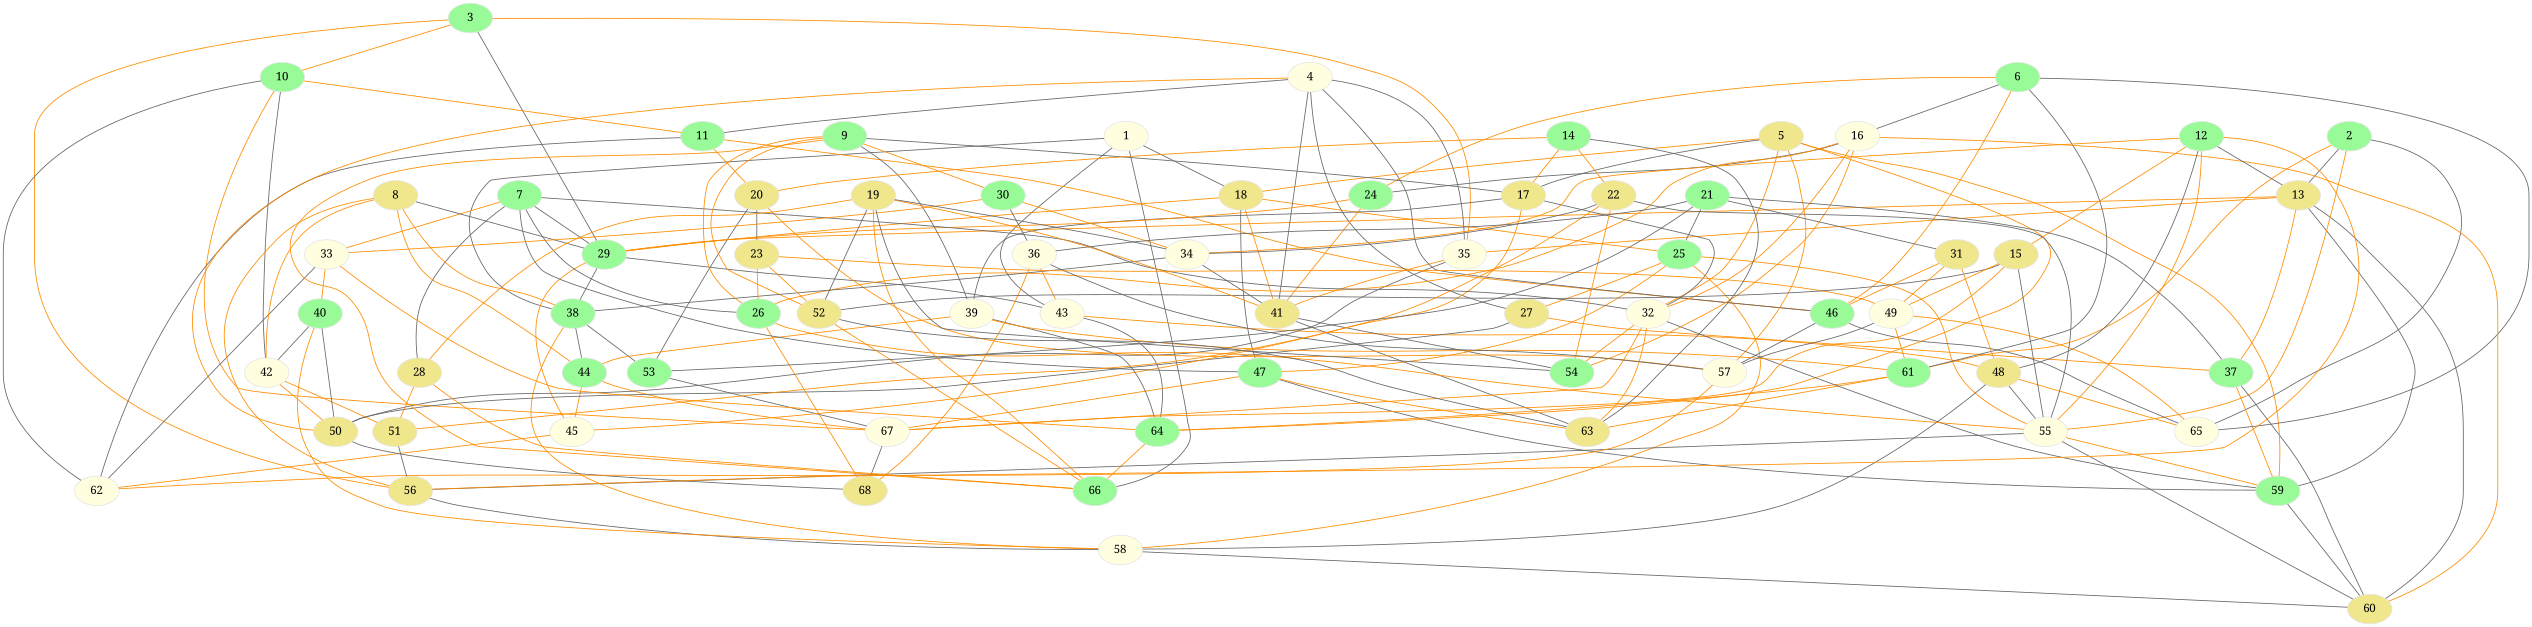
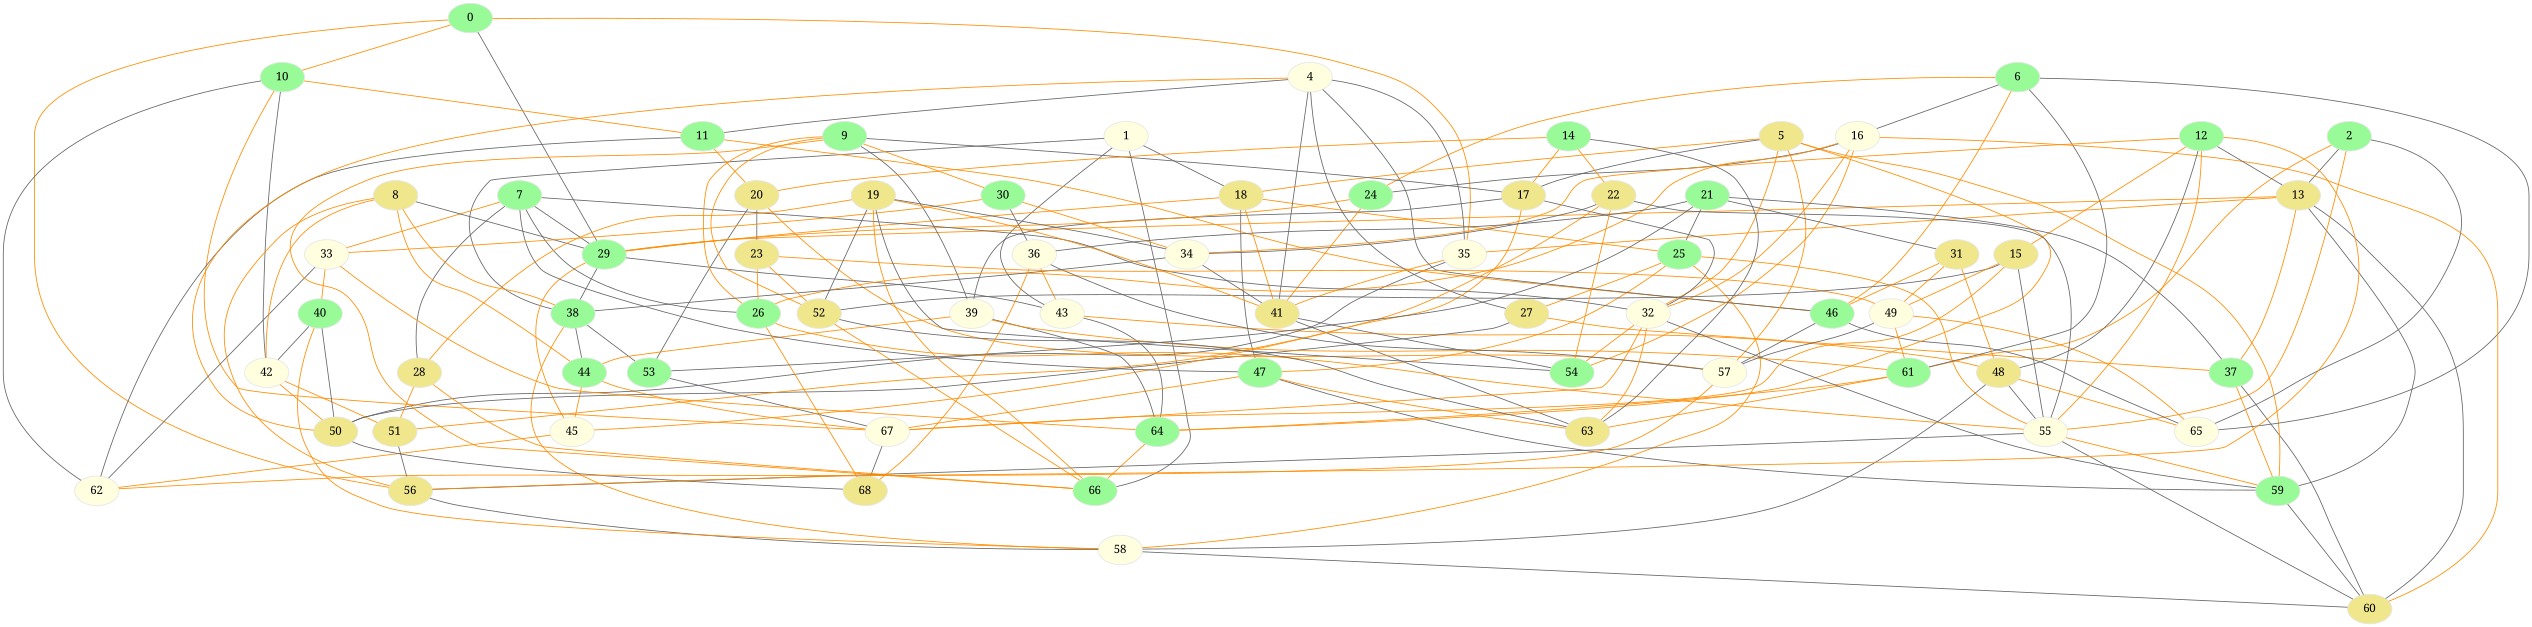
node "3": label "3" -> "0"
